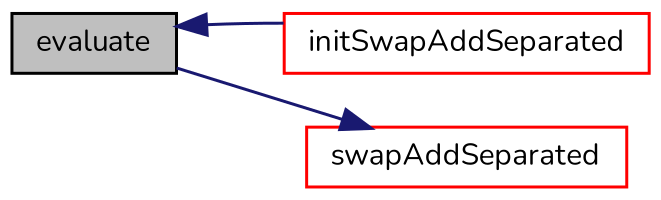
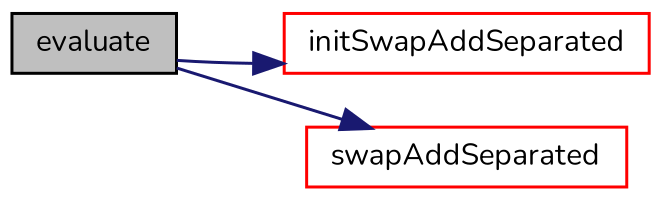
edge "initSwapAddSeparated" -> "evaluate": reversed
